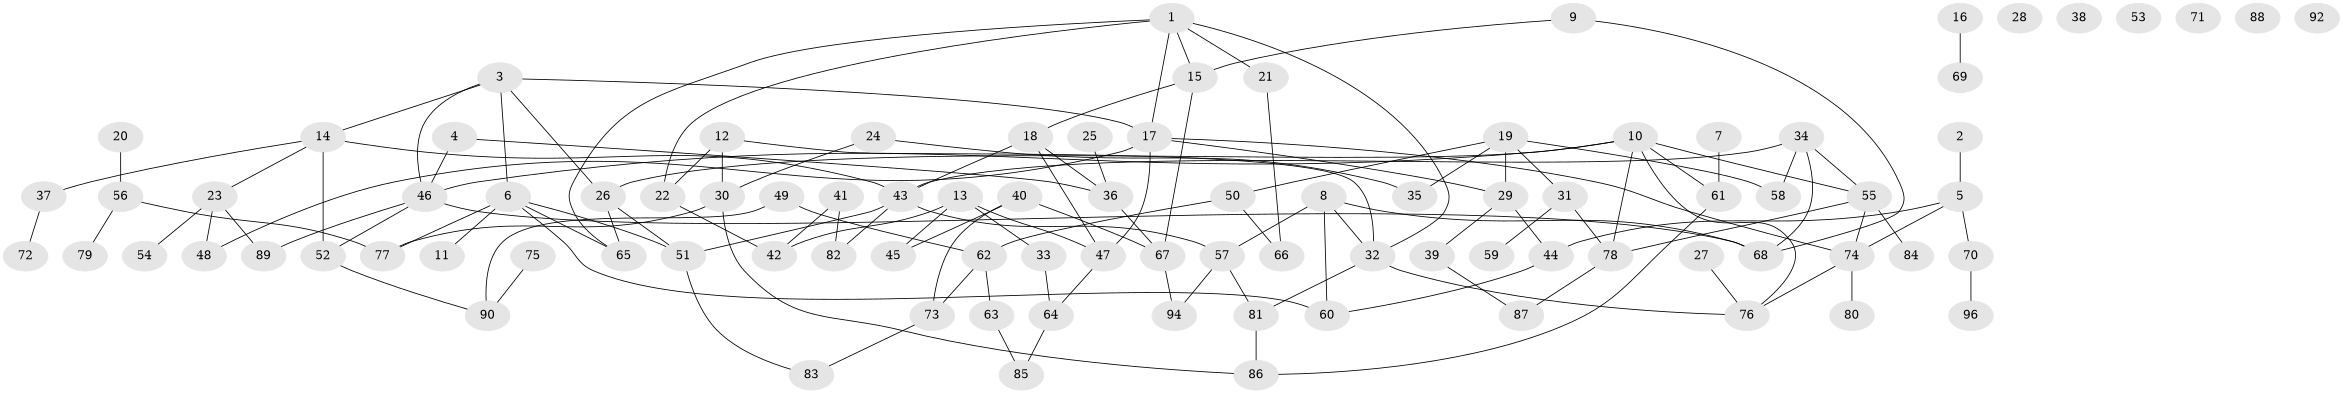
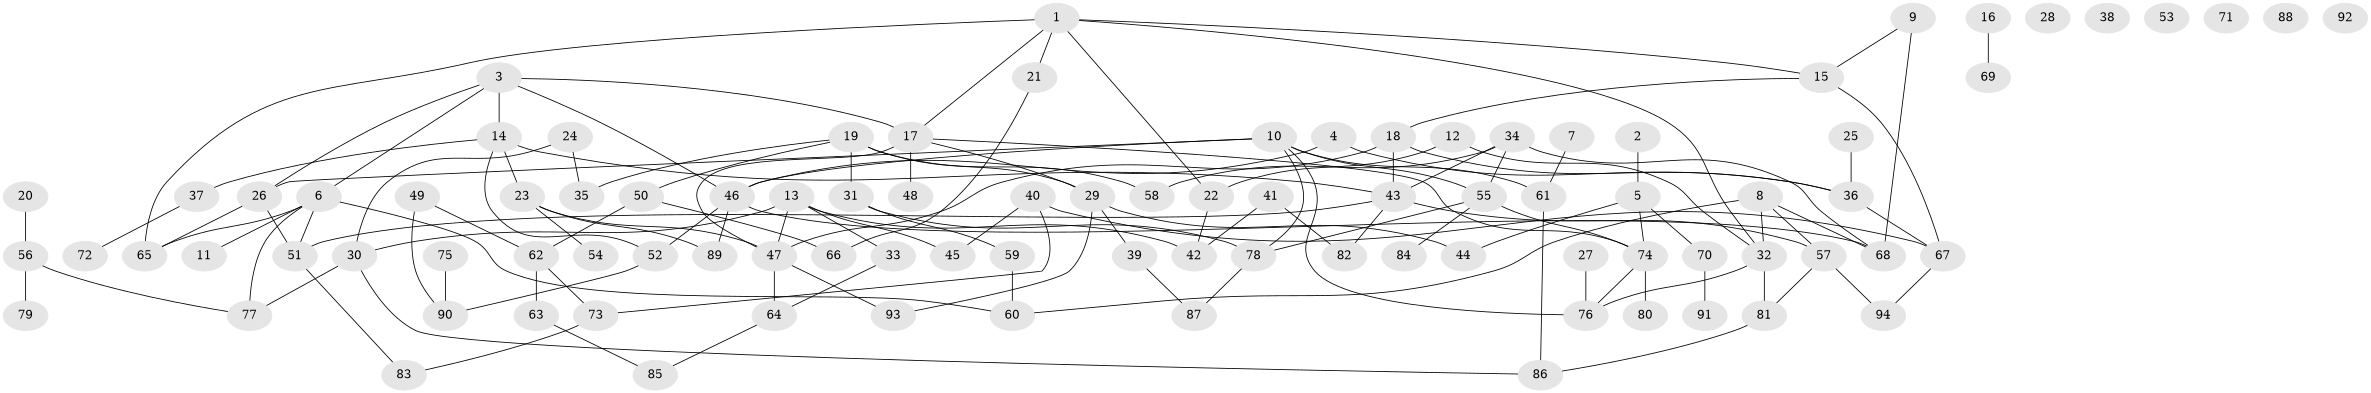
edge "12" -- "30": now "13" -- "30"
edge "23" -- "48": now "23" -- "47"
edge "44" -- "60": now "59" -- "60"
node "93": added
node "96": label "96" -> "91"
